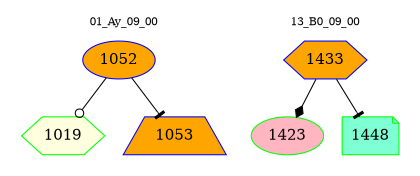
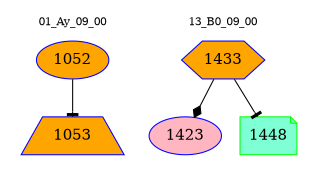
node "1019": removed
node "1423": color green -> blue
